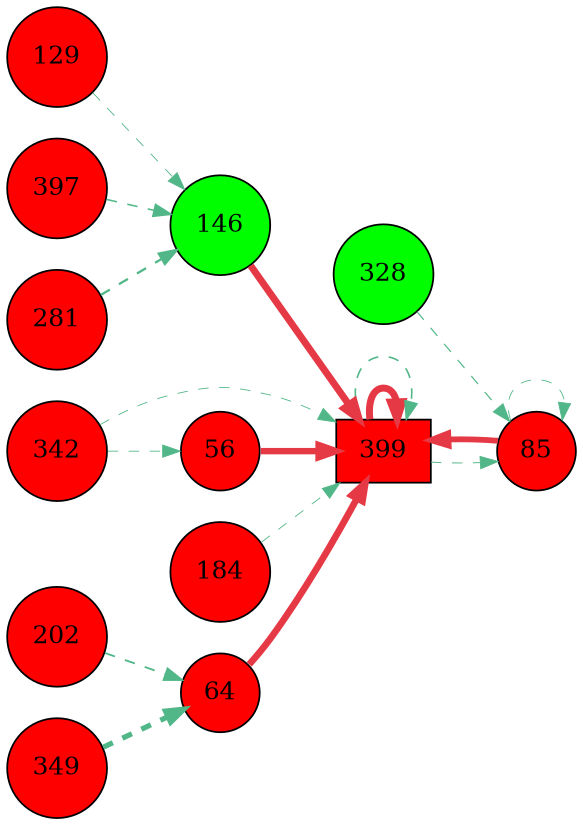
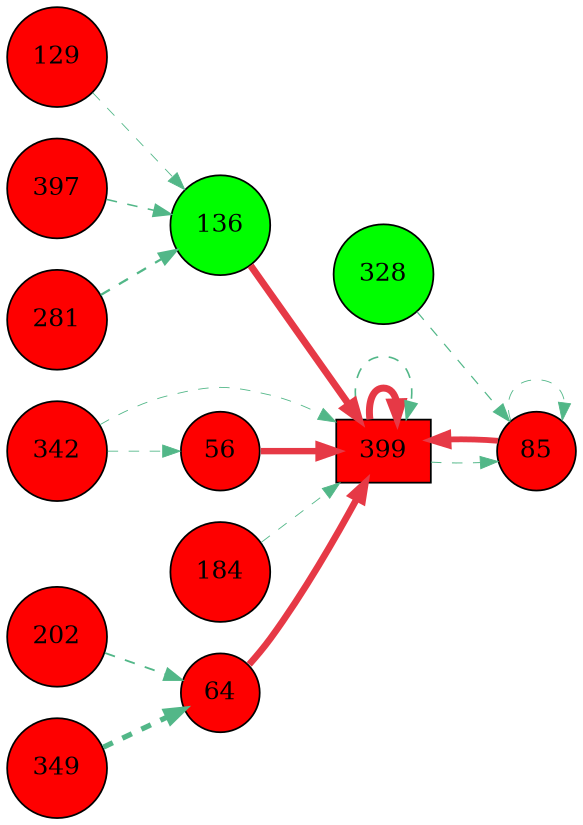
node "146": label "146" -> "136"
